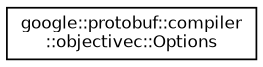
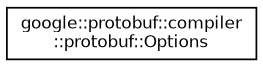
node "google::protobuf::compiler ::objectivec::Options": label "google::protobuf::compiler ::objectivec::Options" -> "google::protobuf::compiler ::protobuf::Options"
